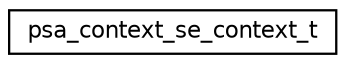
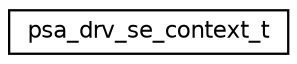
node "psa_context_se_context_t": label "psa_context_se_context_t" -> "psa_drv_se_context_t"
